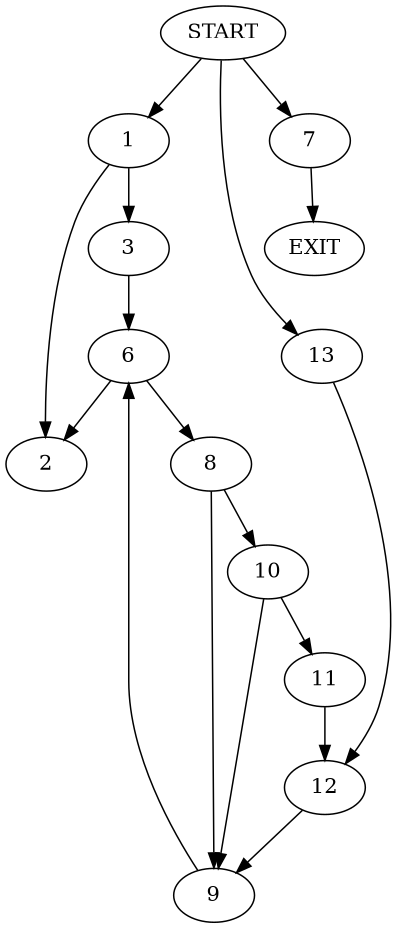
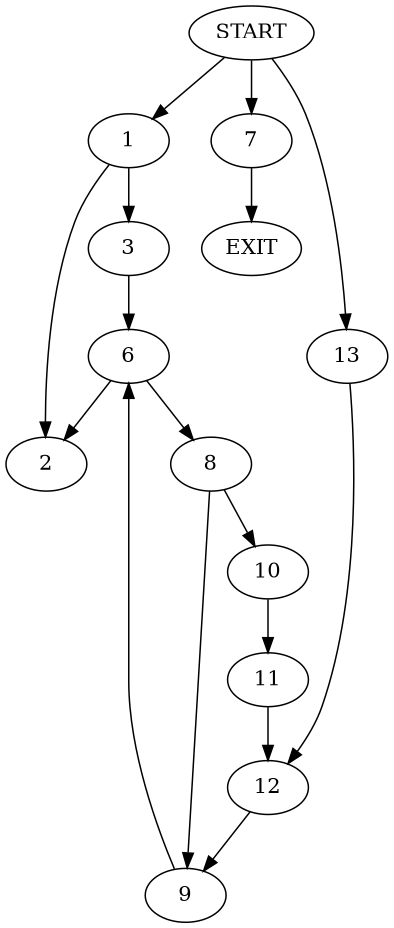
edge "10" -> "9": removed
